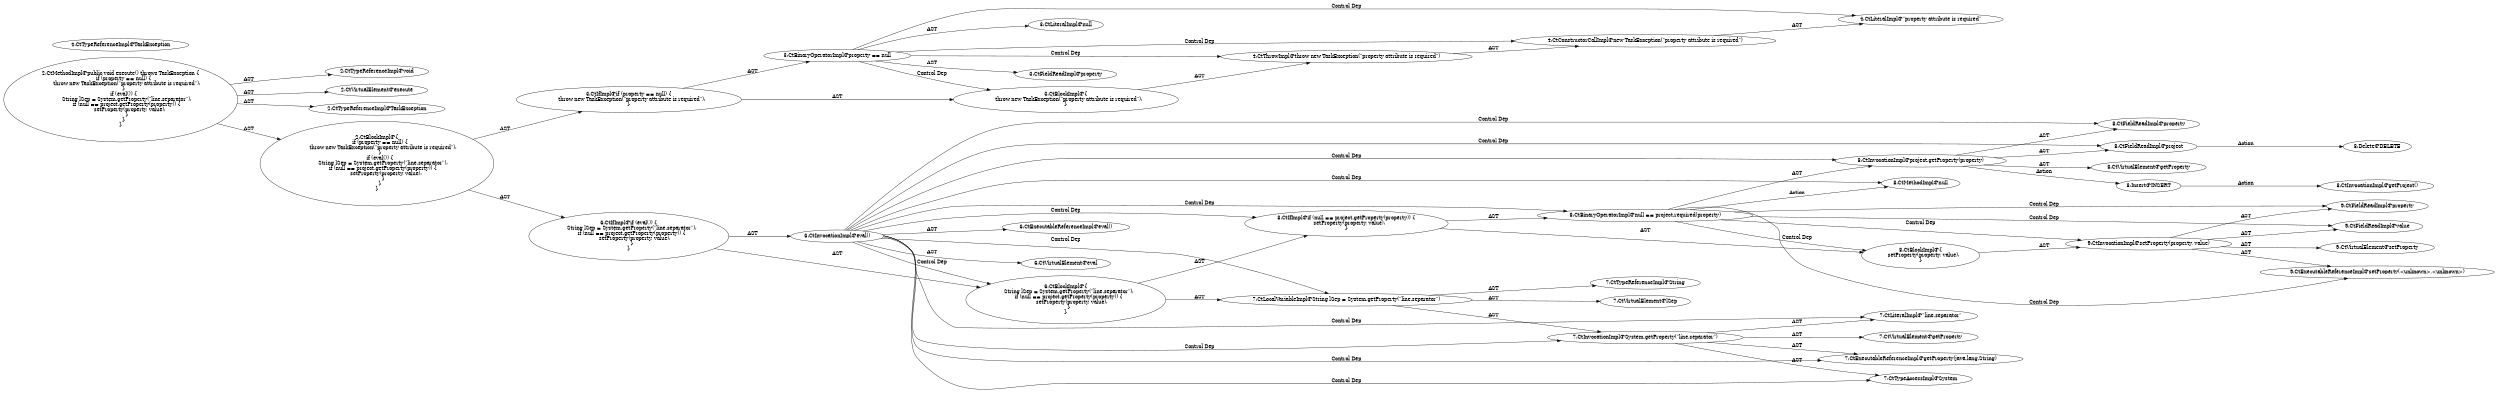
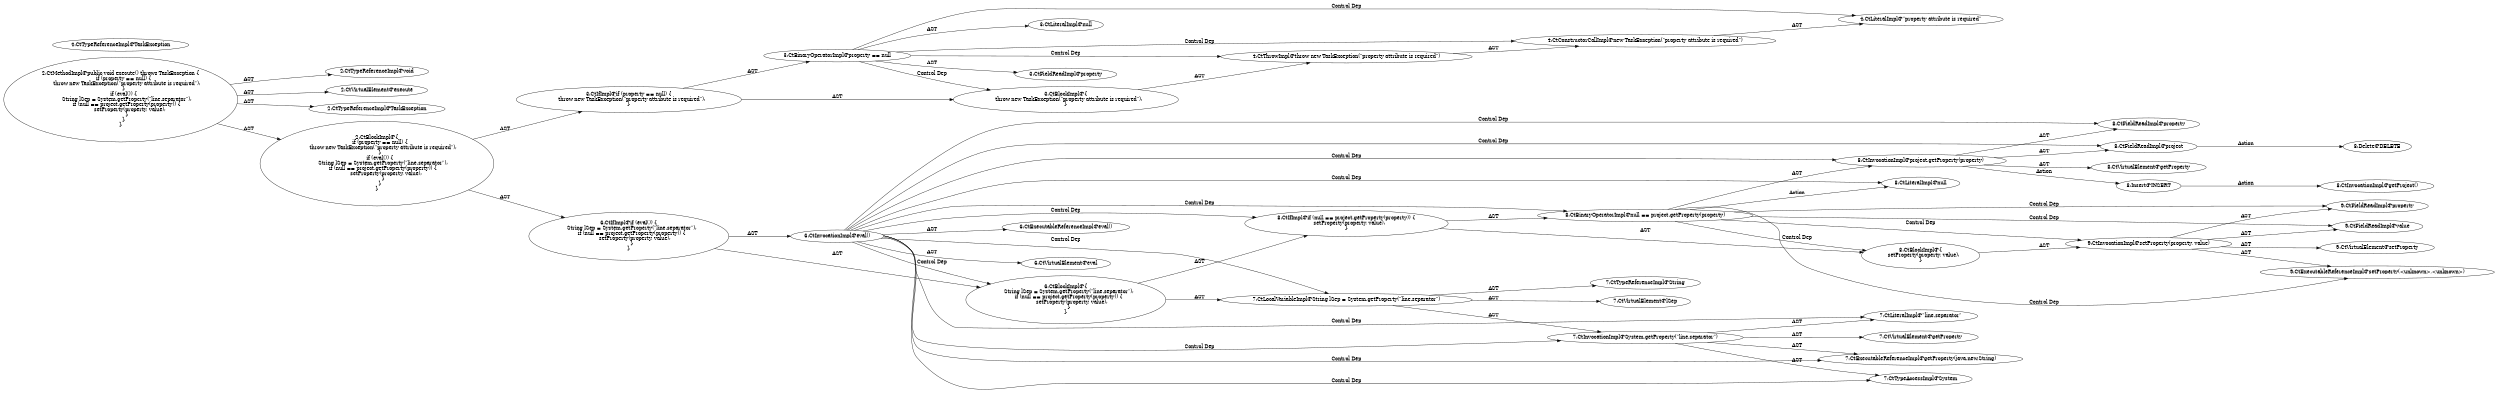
node "8:CtMethodImpl@null": label "8:CtMethodImpl@null" -> "8:CtLiteralImpl@null"
node "8:CtBinaryOperatorImpl@null == project.required(property)": label "8:CtBinaryOperatorImpl@null == project.required(property)" -> "8:CtBinaryOperatorImpl@null == project.getProperty(property)"
node "7:CtExecutableReferenceImpl@getProperty(java.lang.String)": label "7:CtExecutableReferenceImpl@getProperty(java.lang.String)" -> "7:CtExecutableReferenceImpl@getProperty(java.new.String)"
